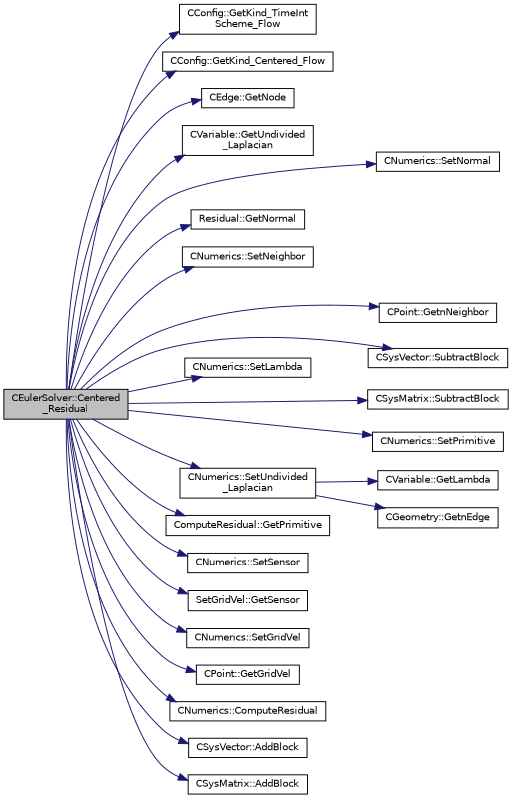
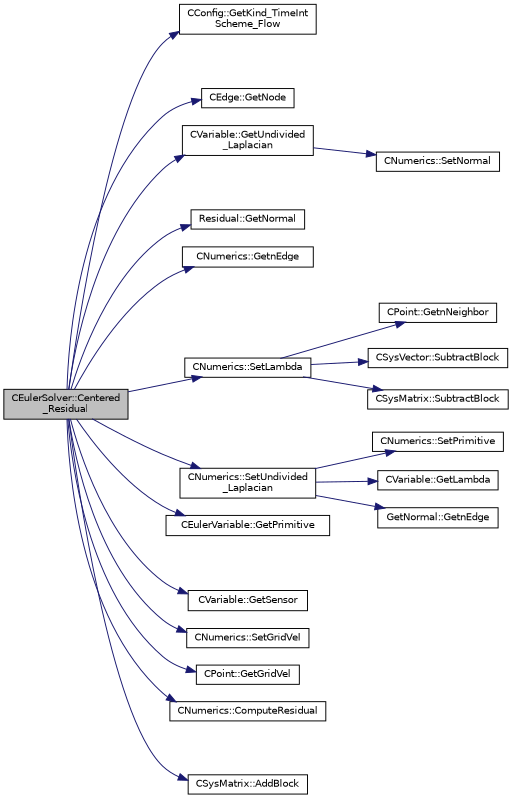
node "CConfig::GetKind_Centered_Flow": removed
edge "CEulerSolver::Centered _Residual" -> "CNumerics::SetNormal": now "CVariable::GetUndivided _Laplacian" -> "CNumerics::SetNormal"
node "CNumerics::SetNeighbor": label "CNumerics::SetNeighbor" -> "CNumerics::GetnEdge"
edge "CEulerSolver::Centered _Residual" -> "CPoint::GetnNeighbor": now "CNumerics::SetLambda" -> "CPoint::GetnNeighbor"
edge "CEulerSolver::Centered _Residual" -> "CSysVector::SubtractBlock": now "CNumerics::SetLambda" -> "CSysVector::SubtractBlock"
edge "CEulerSolver::Centered _Residual" -> "CSysMatrix::SubtractBlock": now "CNumerics::SetLambda" -> "CSysMatrix::SubtractBlock"
edge "CEulerSolver::Centered _Residual" -> "CNumerics::SetPrimitive": now "CNumerics::SetUndivided _Laplacian" -> "CNumerics::SetPrimitive"
node "CGeometry::GetnEdge": label "CGeometry::GetnEdge" -> "GetNormal::GetnEdge"
node "ComputeResidual::GetPrimitive": label "ComputeResidual::GetPrimitive" -> "CEulerVariable::GetPrimitive"
node "CNumerics::SetSensor": removed
node "SetGridVel::GetSensor": label "SetGridVel::GetSensor" -> "CVariable::GetSensor"
node "CSysVector::AddBlock": removed
